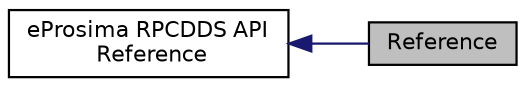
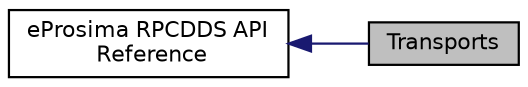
node "Reference": label "Reference" -> "Transports"
